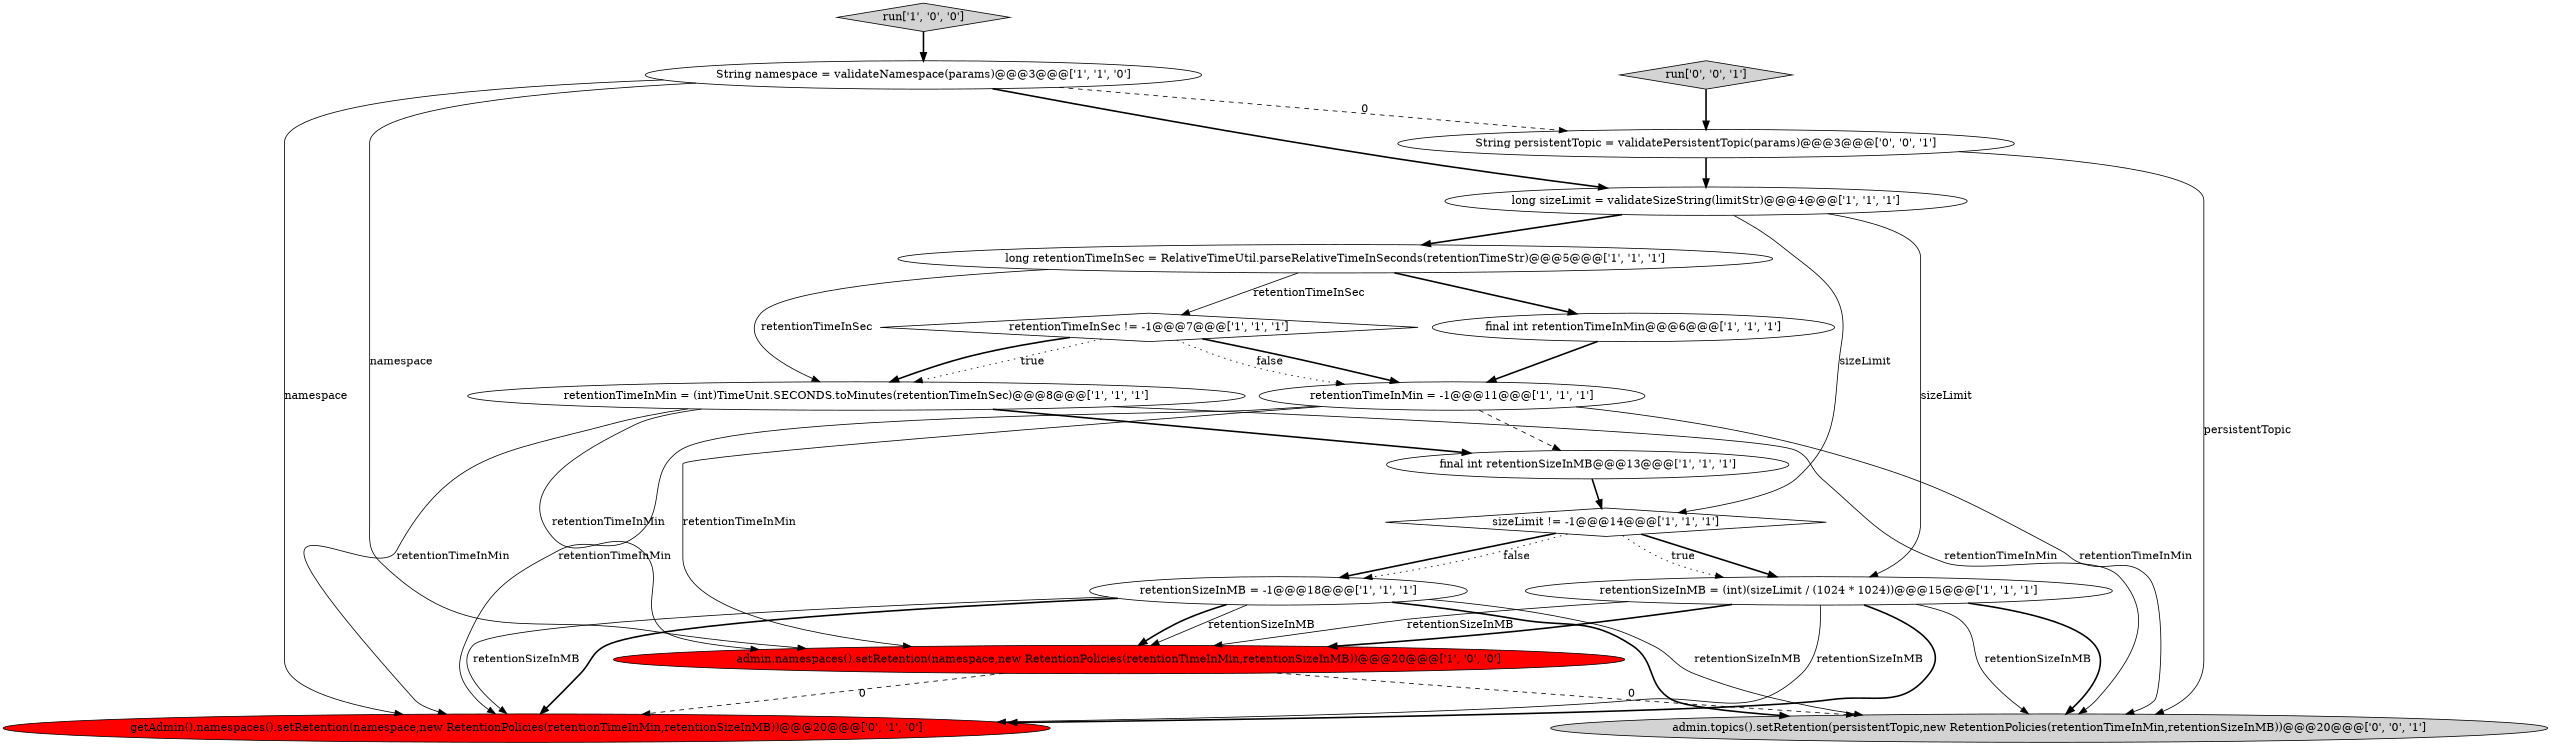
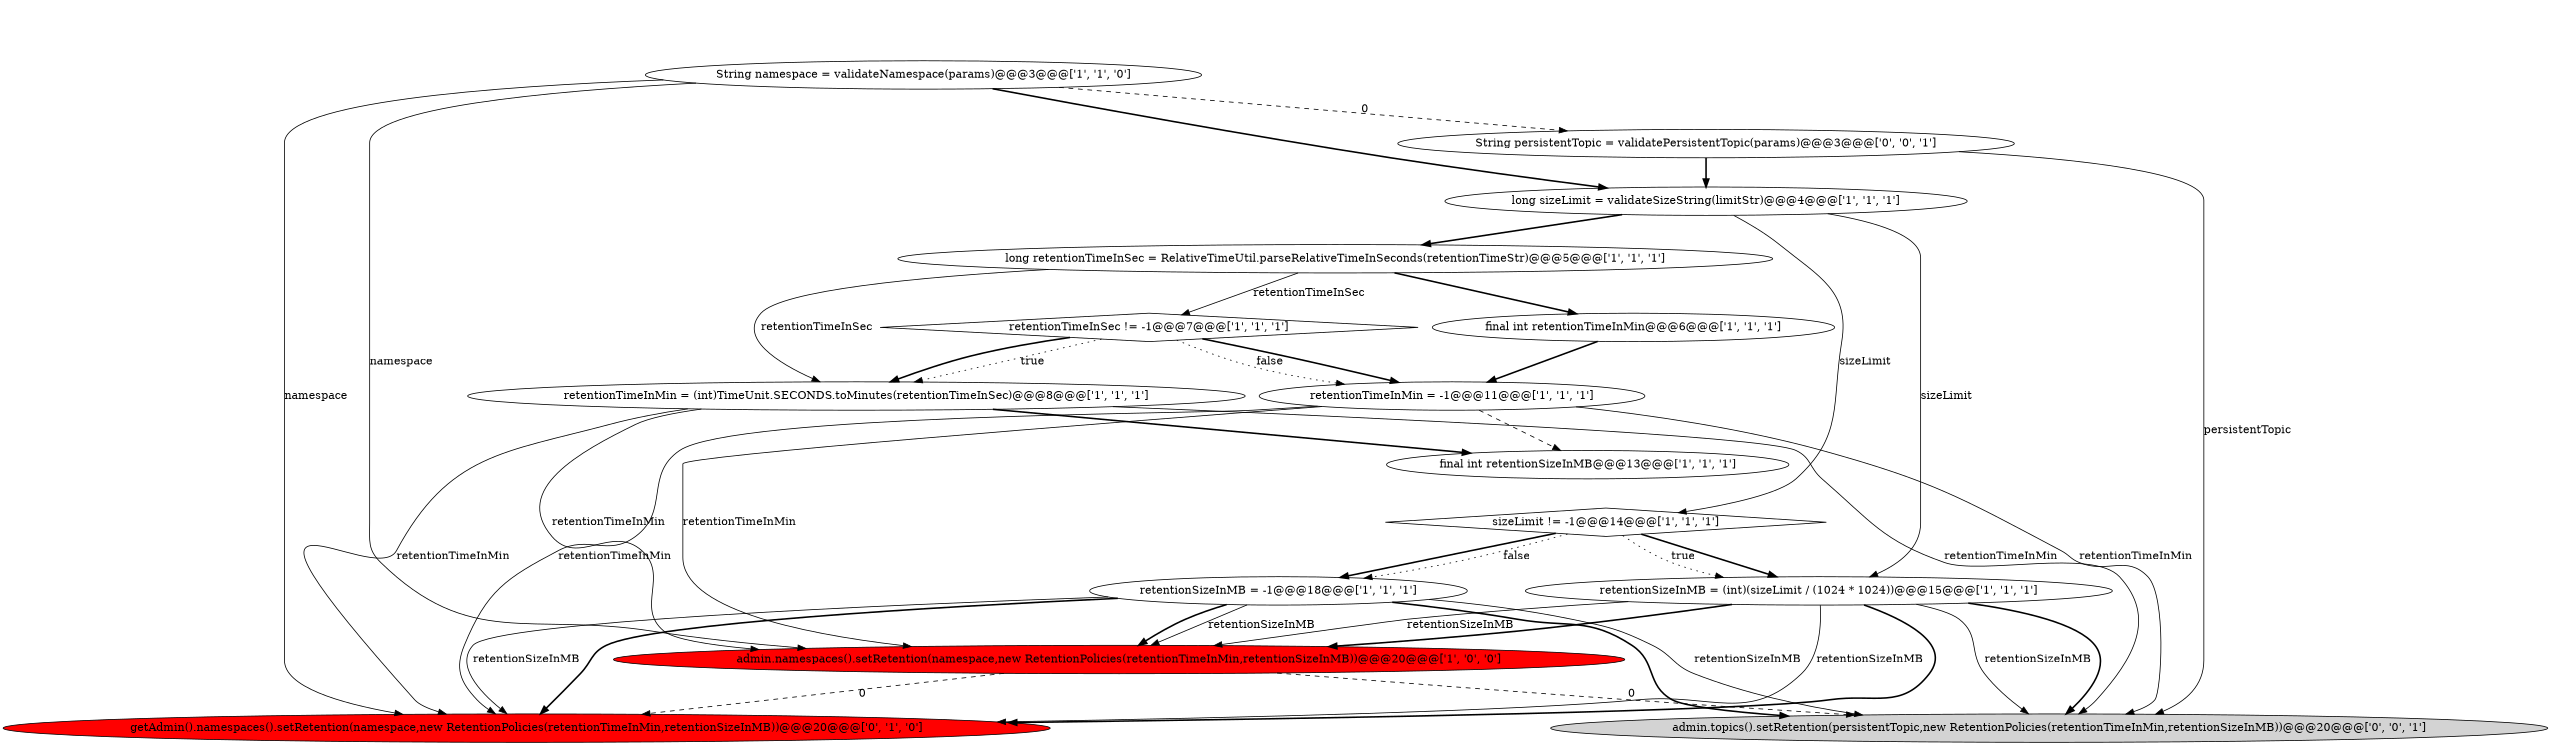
node "run['1', '0', '0']": removed
node "run['0', '0', '1']": removed
edge "final int retentionSizeInMB@@@13@@@['1', '1', '1']" -> "sizeLimit != -1@@@14@@@['1', '1', '1']": removed
